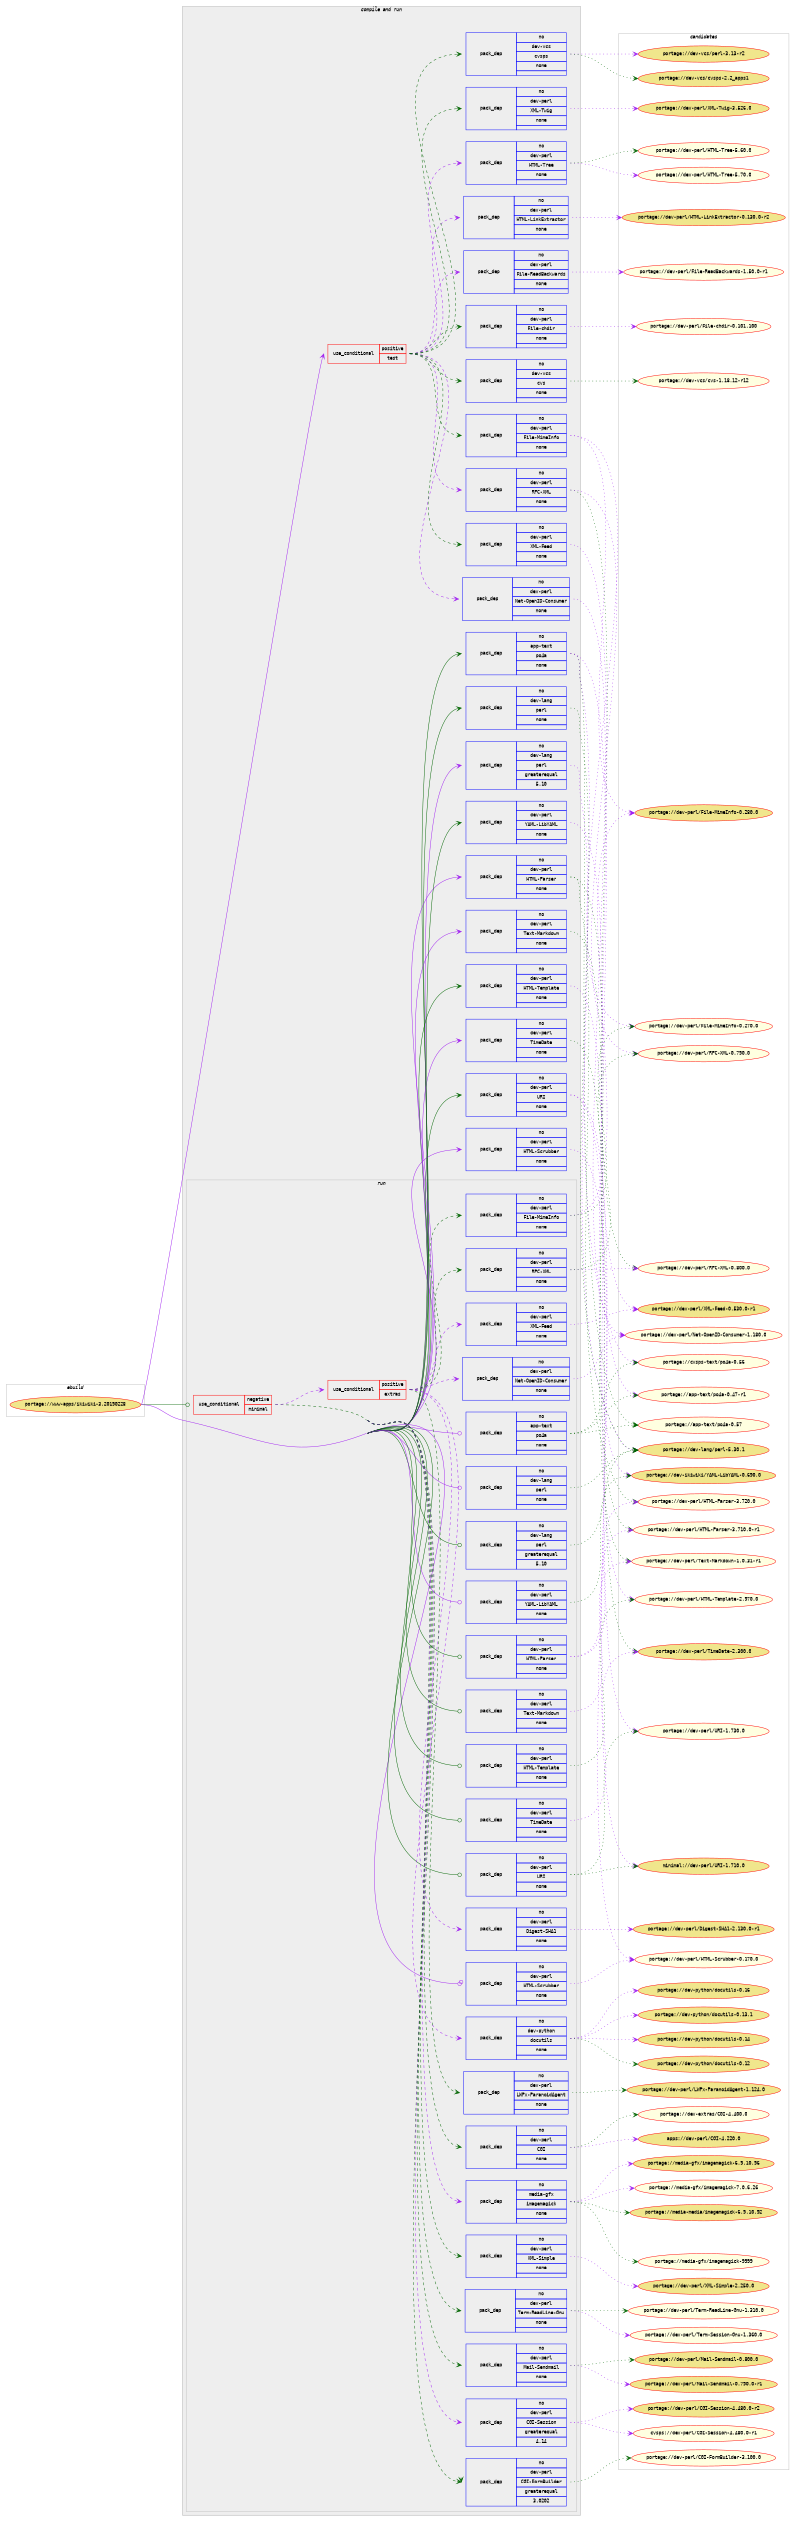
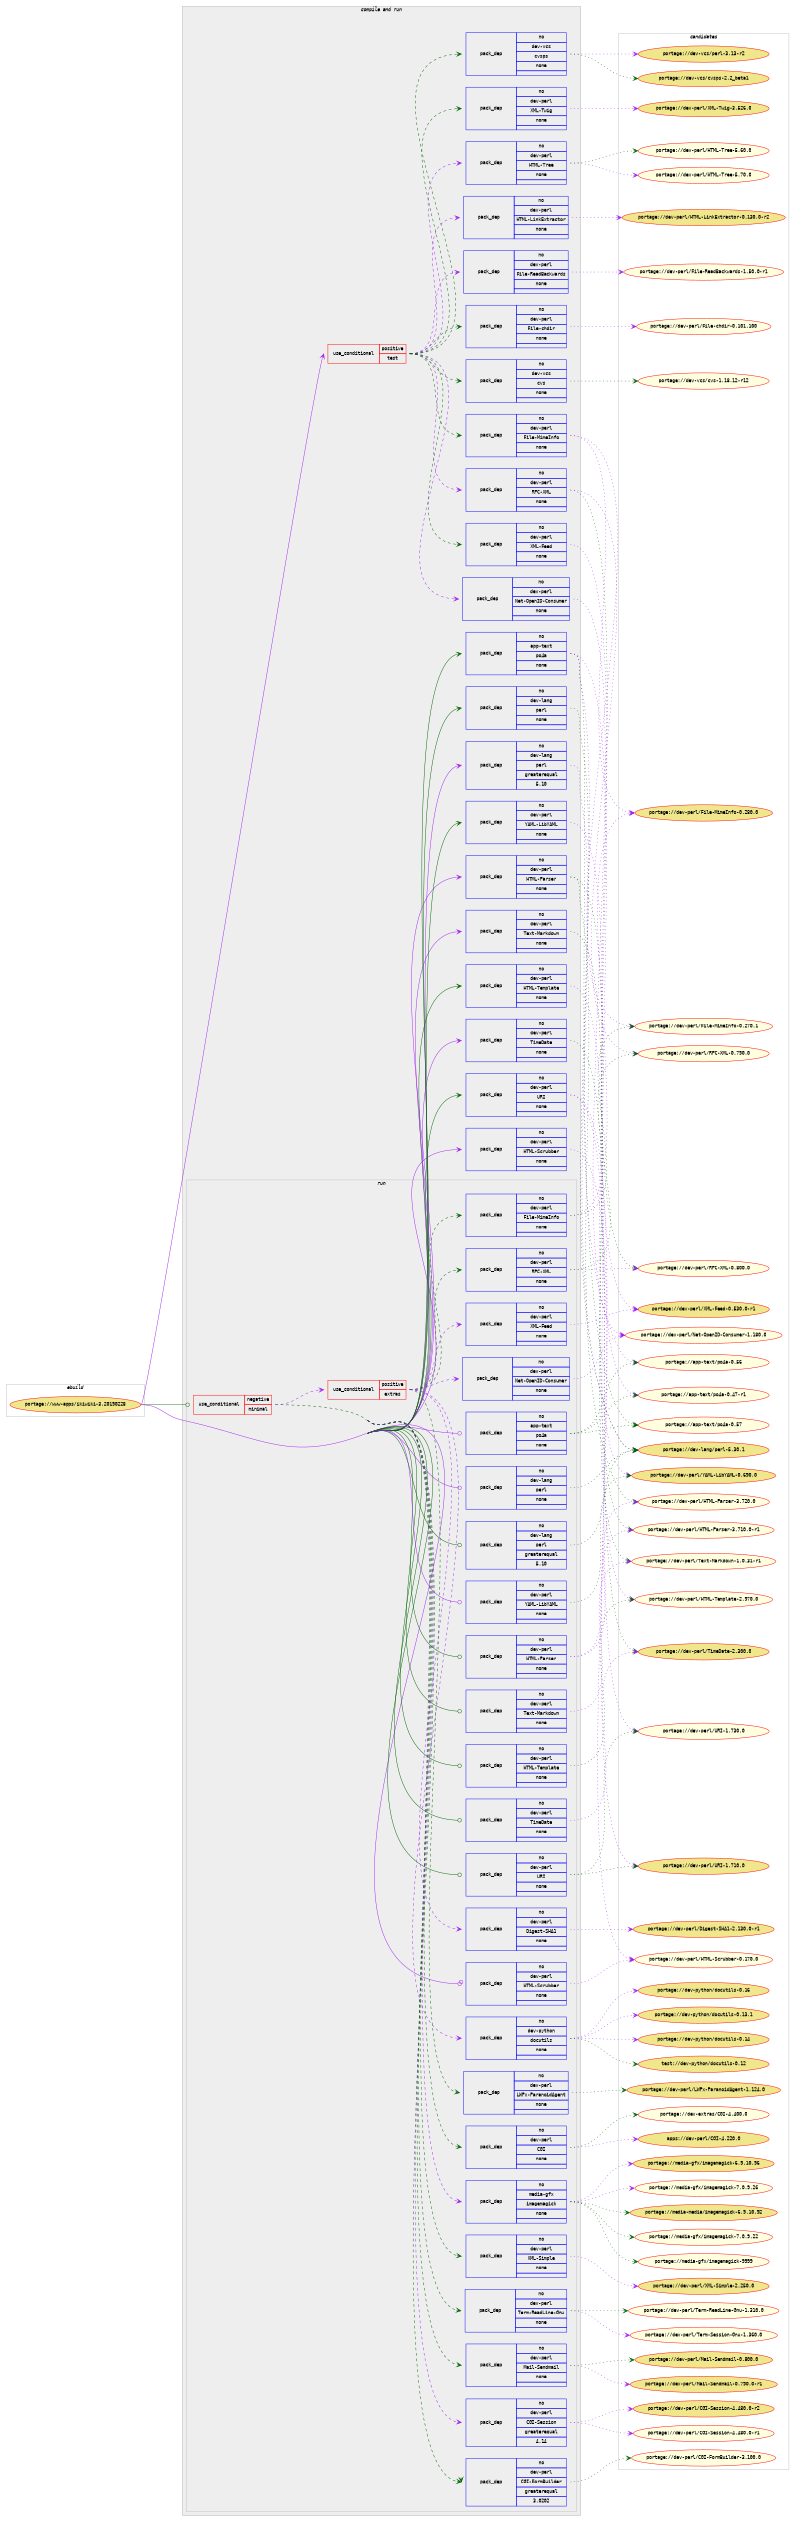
node "portage://dev-vcs/cvsps-2.2_apps1": label "portage://dev-vcs/cvsps-2.2_apps1" -> "portage://dev-vcs/cvsps-2.2_beta1"
node "portage://dev-perl/File-MimeInfo-0.270.0": label "portage://dev-perl/File-MimeInfo-0.270.0" -> "portage://dev-perl/File-MimeInfo-0.270.1"
node "portage://cvsps-text/po4a-0.56": label "portage://cvsps-text/po4a-0.56" -> "portage://app-text/po4a-0.56"
node "portage://dev-ikiwiki/YAML-LibYAML-0.690.0": label "portage://dev-ikiwiki/YAML-LibYAML-0.690.0" -> "portage://dev-perl/YAML-LibYAML-0.690.0"
node "minimal://dev-perl/URI-1.710.0": label "minimal://dev-perl/URI-1.710.0" -> "portage://dev-perl/URI-1.710.0"
node "portage://dev-python/docutils-0.12": label "portage://dev-python/docutils-0.12" -> "test://dev-python/docutils-0.12"
node "portage://media-gfx/imagemagick-7.0.6.26": label "portage://media-gfx/imagemagick-7.0.6.26" -> "portage://media-gfx/imagemagick-7.0.9.26"
node "portage://media-gfx/imagemagick-7.0.9.22": added
node "cvsps://dev-perl/CGI-Session-4.480.0-r1": label "cvsps://dev-perl/CGI-Session-4.480.0-r1" -> "portage://dev-perl/CGI-Session-4.480.0-r1"
